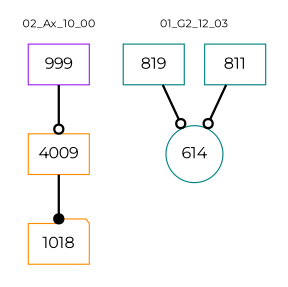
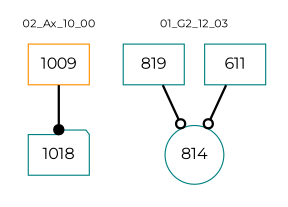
node "999": removed
node "811": label "811" -> "611"
node "4009": label "4009" -> "1009"
node "614": label "614" -> "814"
node "1018": color darkorange -> teal
